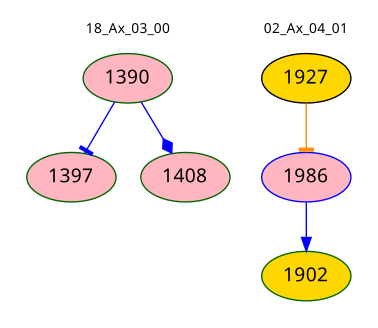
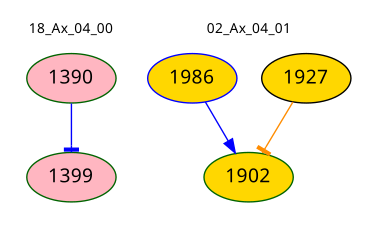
cluster "18_Ax_03_00": label "18_Ax_03_00" -> "18_Ax_04_00"
edge "1927" -> "1986": now "1927" -> "1902"
node "1397": label "1397" -> "1399"
node "1408": removed
node "1986": fillcolor lightpink -> gold
